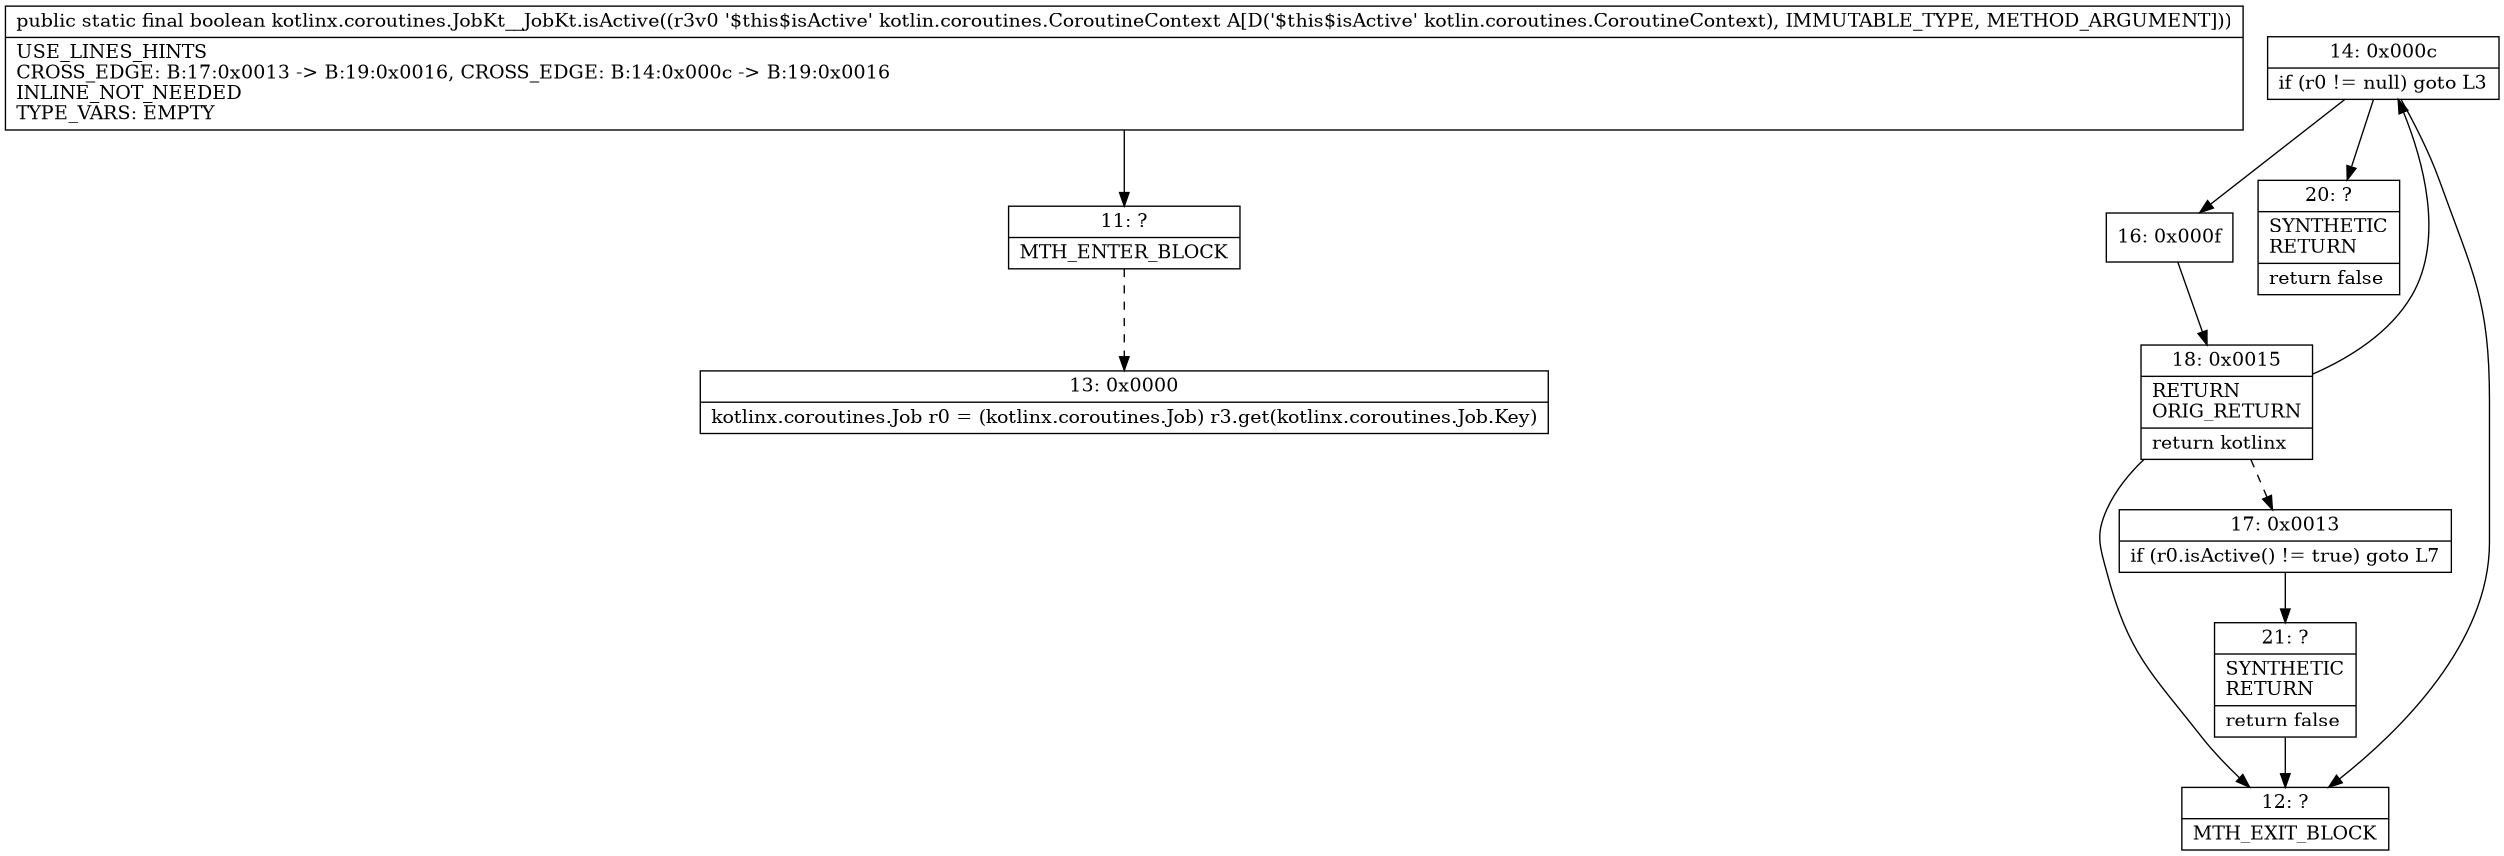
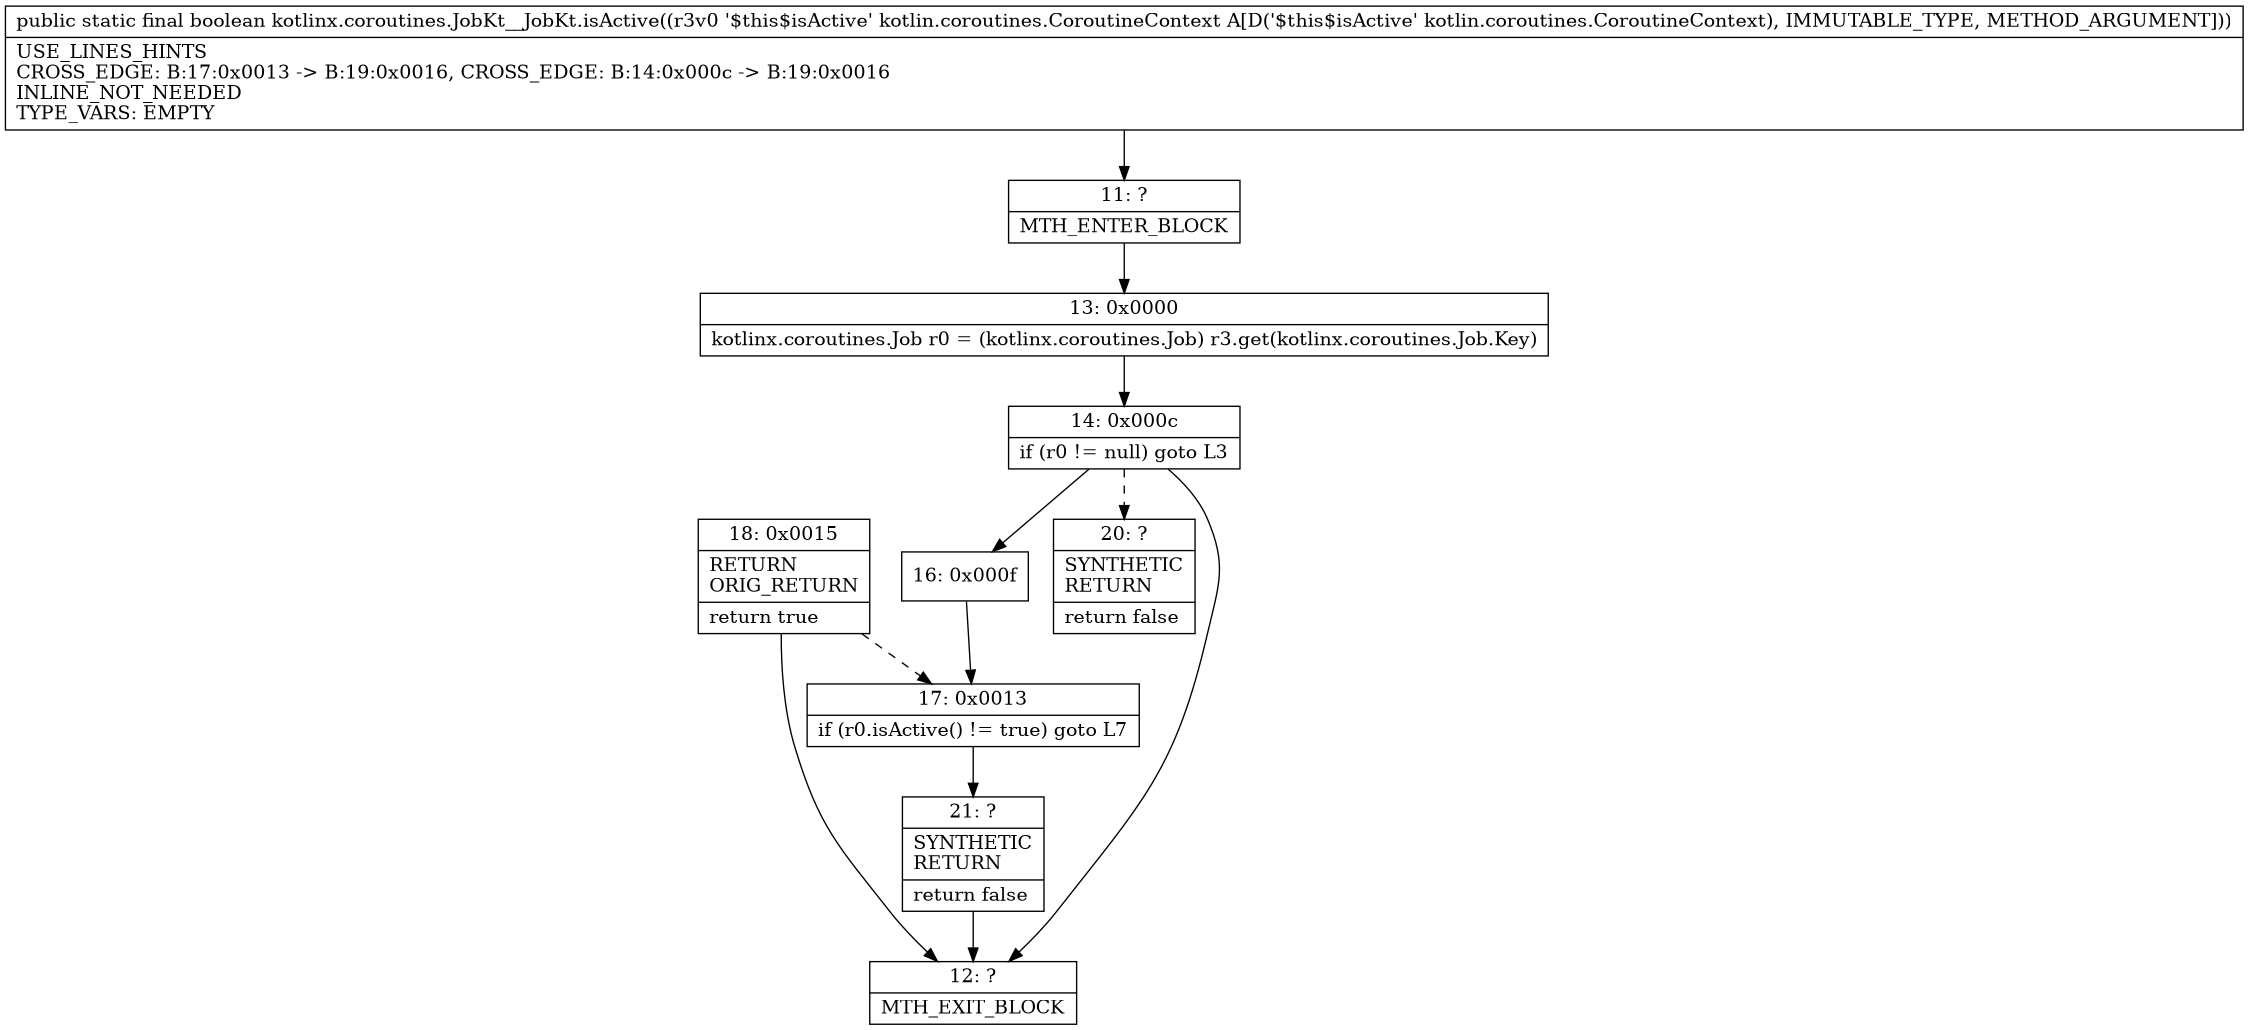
edge "14: 0x000c" -> "20: ?": style solid -> dashed
edge "18: 0x0015" -> "14: 0x000c": now "13: 0x0000" -> "14: 0x000c"
edge "16: 0x000f" -> "18: 0x0015": now "16: 0x000f" -> "17: 0x0013"
edge "11: ?" -> "13: 0x0000": style dashed -> solid
node "18: 0x0015": text "return kotlinx" -> "return true"
